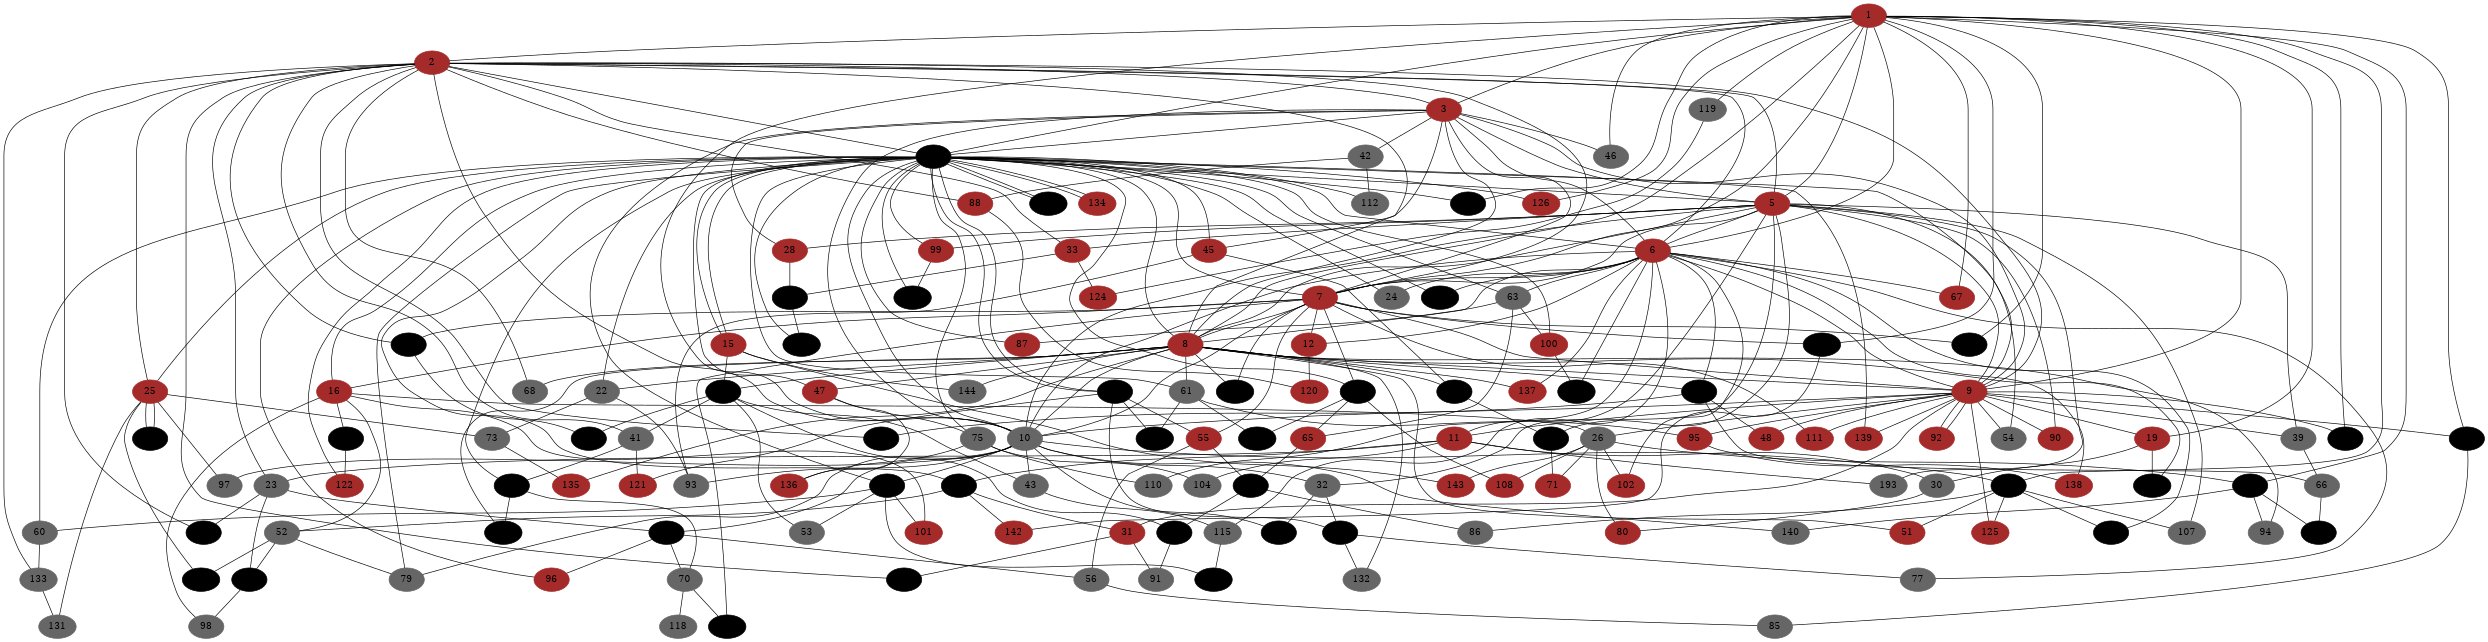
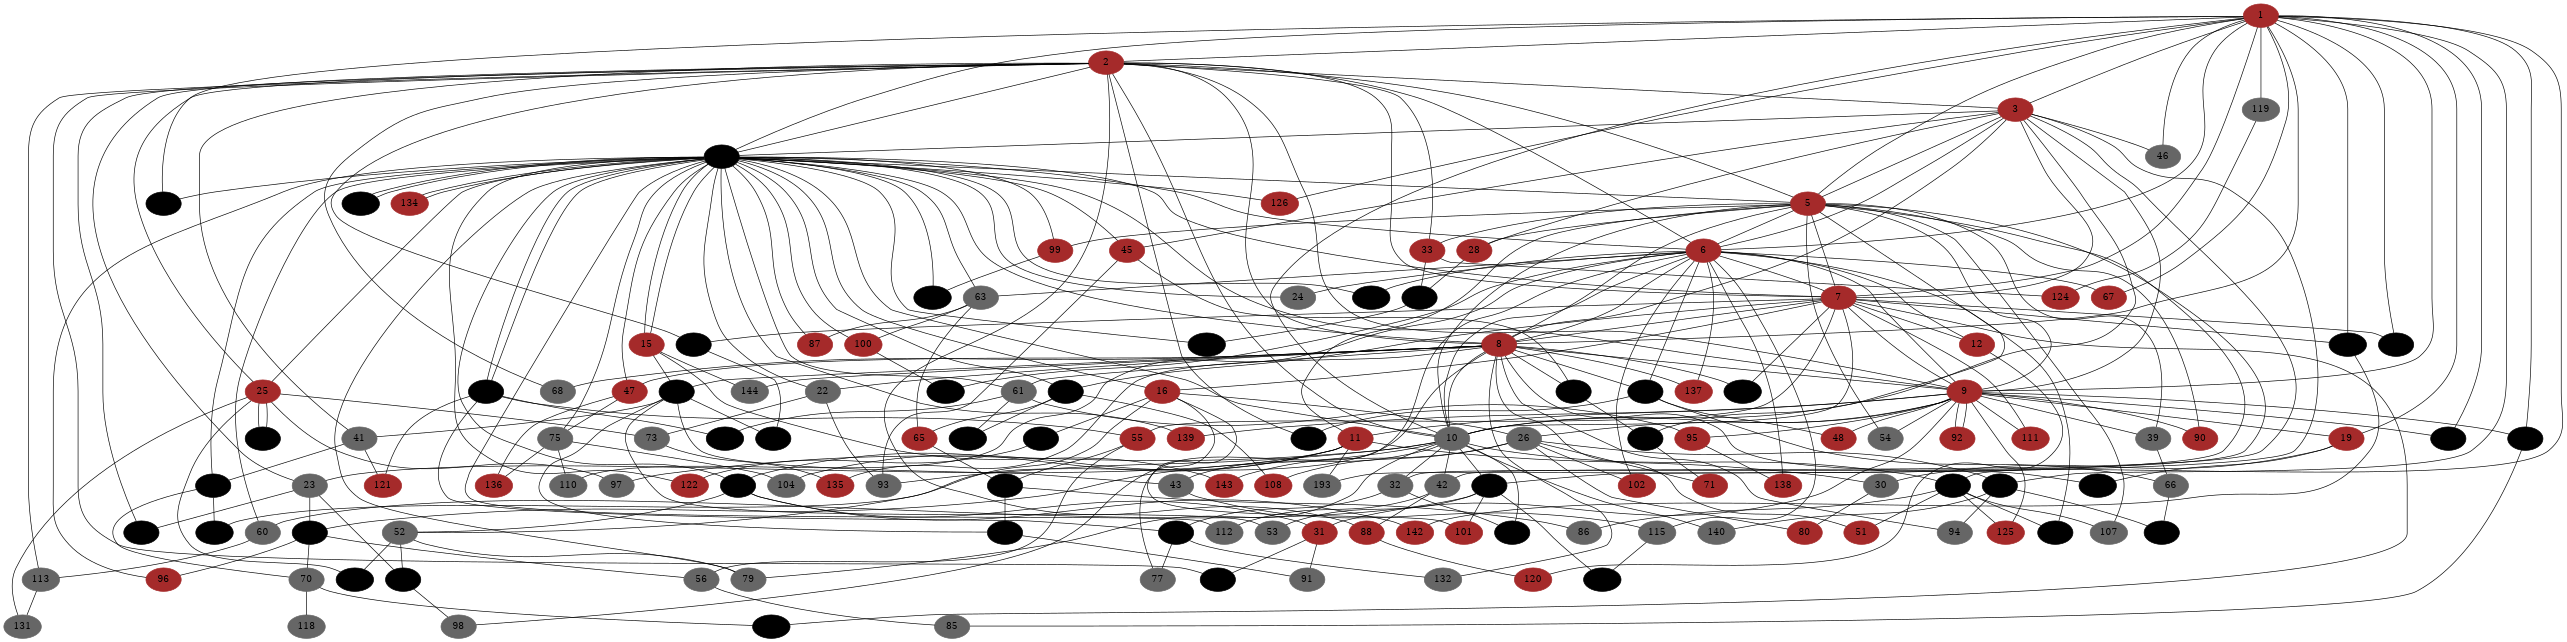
edge "10" -- "42": added
node "133": label "133" -> "113"
